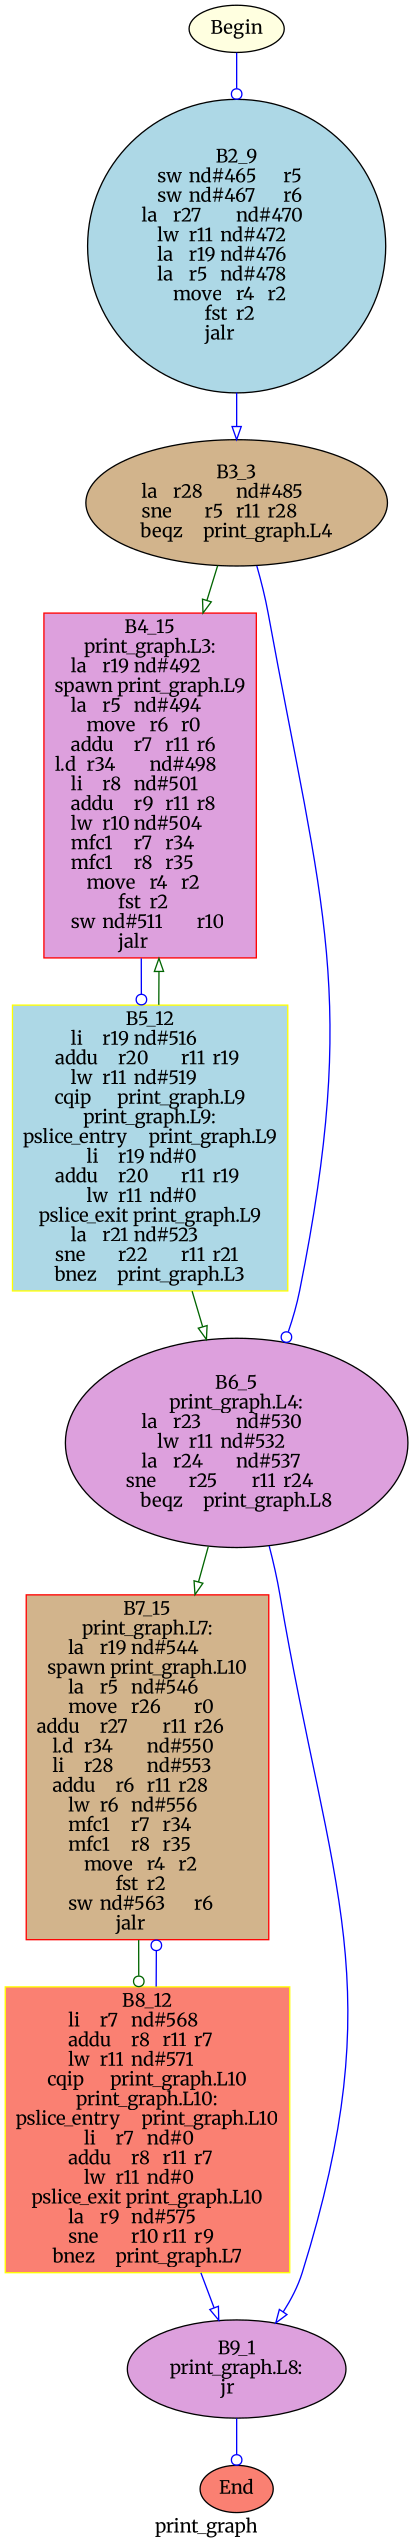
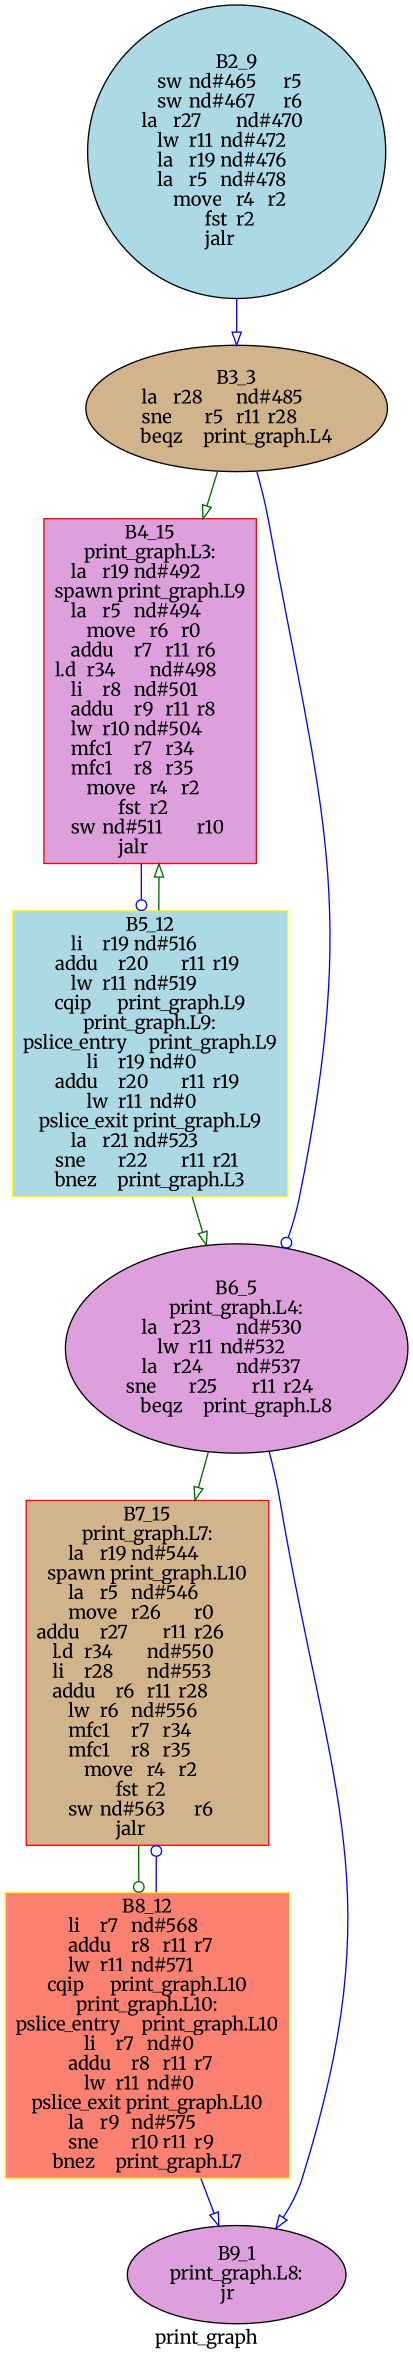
node "Begin": removed
node "End": removed
